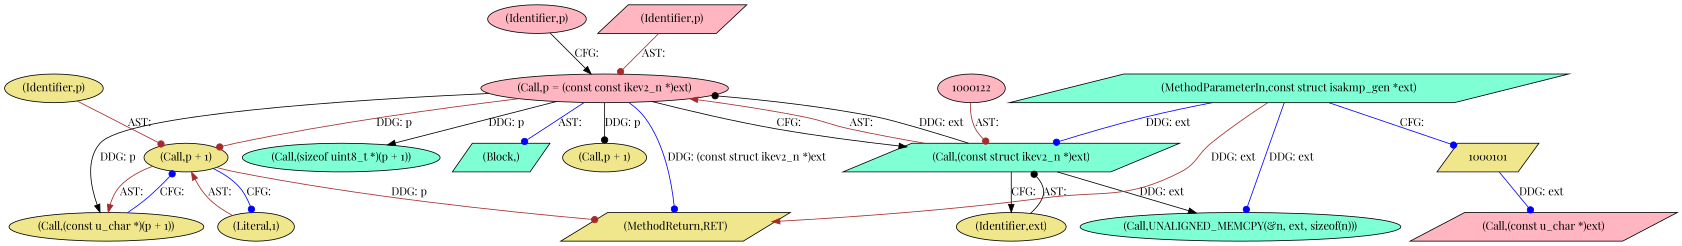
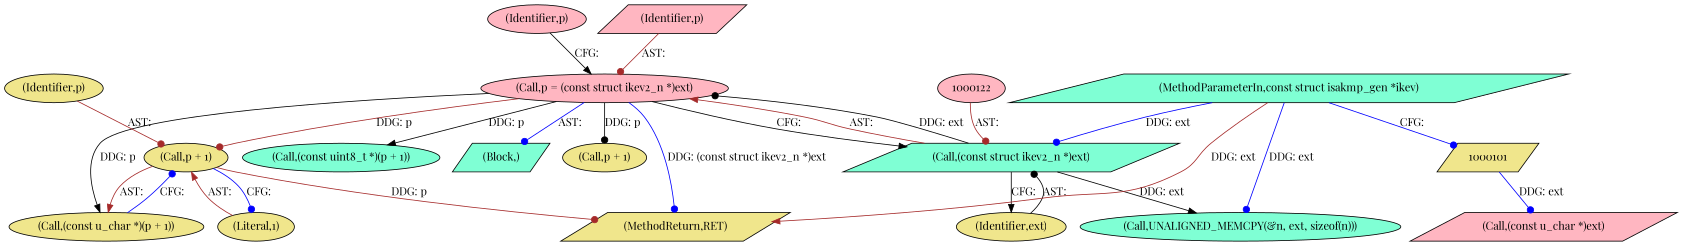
node "(Call,p = (const const ikev2_n *)ext)": label "(Call,p = (const const ikev2_n *)ext)" -> "(Call,p = (const struct ikev2_n *)ext)"
node "(MethodParameterIn,const struct isakmp_gen *ext)": label "(MethodParameterIn,const struct isakmp_gen *ext)" -> "(MethodParameterIn,const struct isakmp_gen *ikev)"
node "(Call,(sizeof uint8_t *)(p + 1))": label "(Call,(sizeof uint8_t *)(p + 1))" -> "(Call,(const uint8_t *)(p + 1))"
